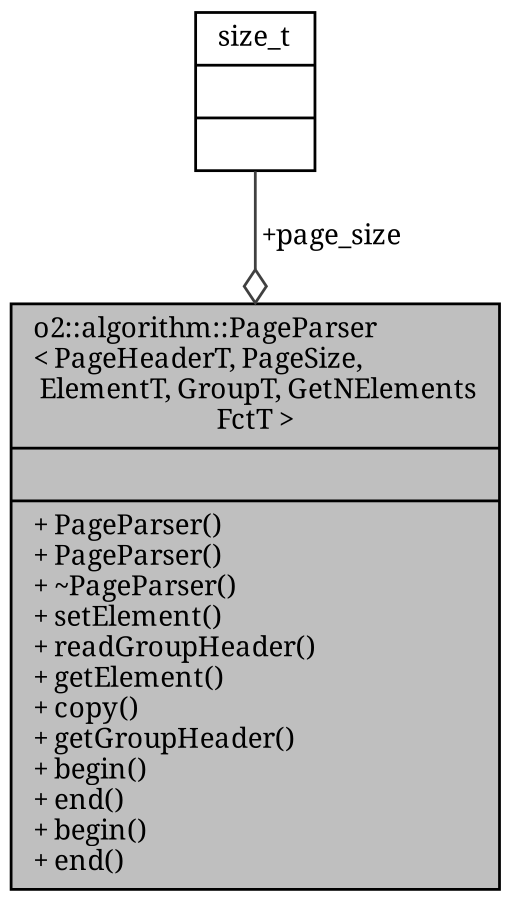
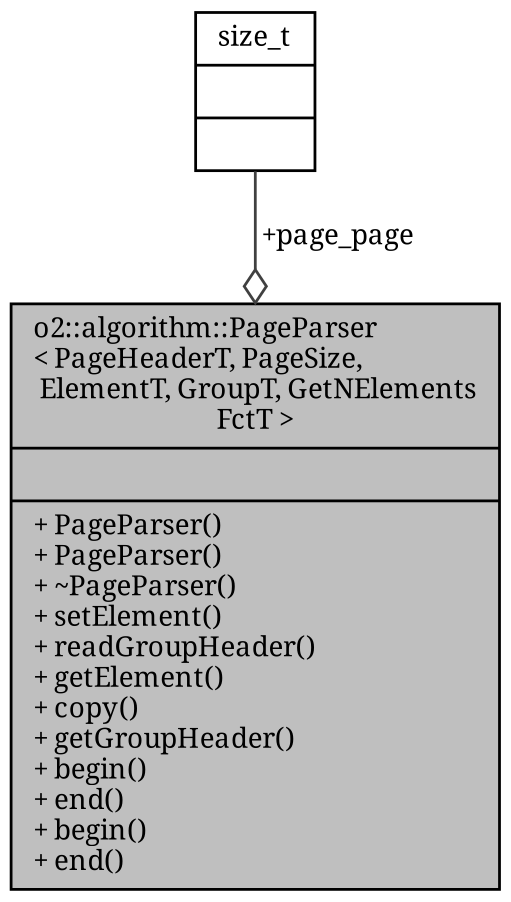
edge "size_t" -> "o2::algorithm::PageParser": label " +page_size" -> " +page_page"
